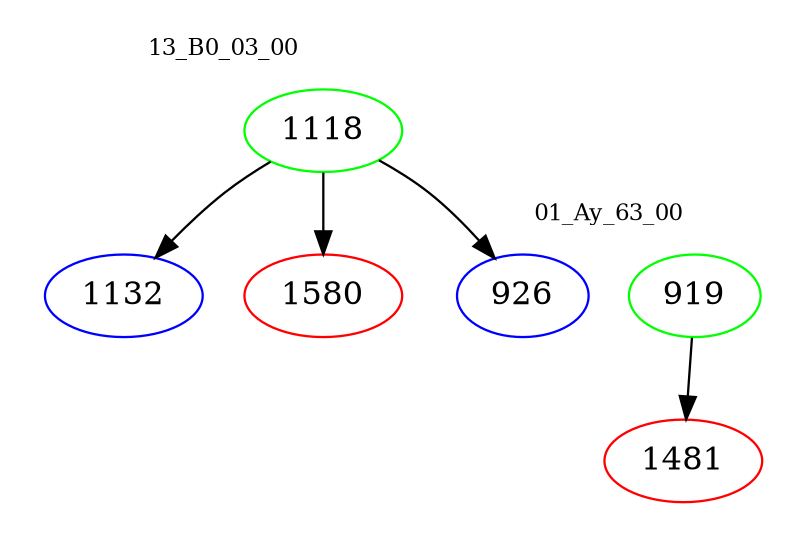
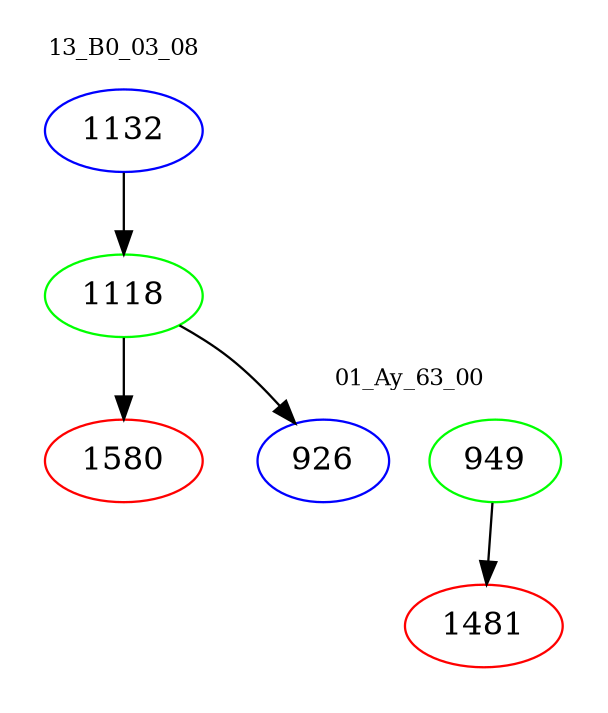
cluster "13_B0_03_00": label "13_B0_03_00" -> "13_B0_03_08"
edge "1118" -> "1132": reversed
node "919": label "919" -> "949"
